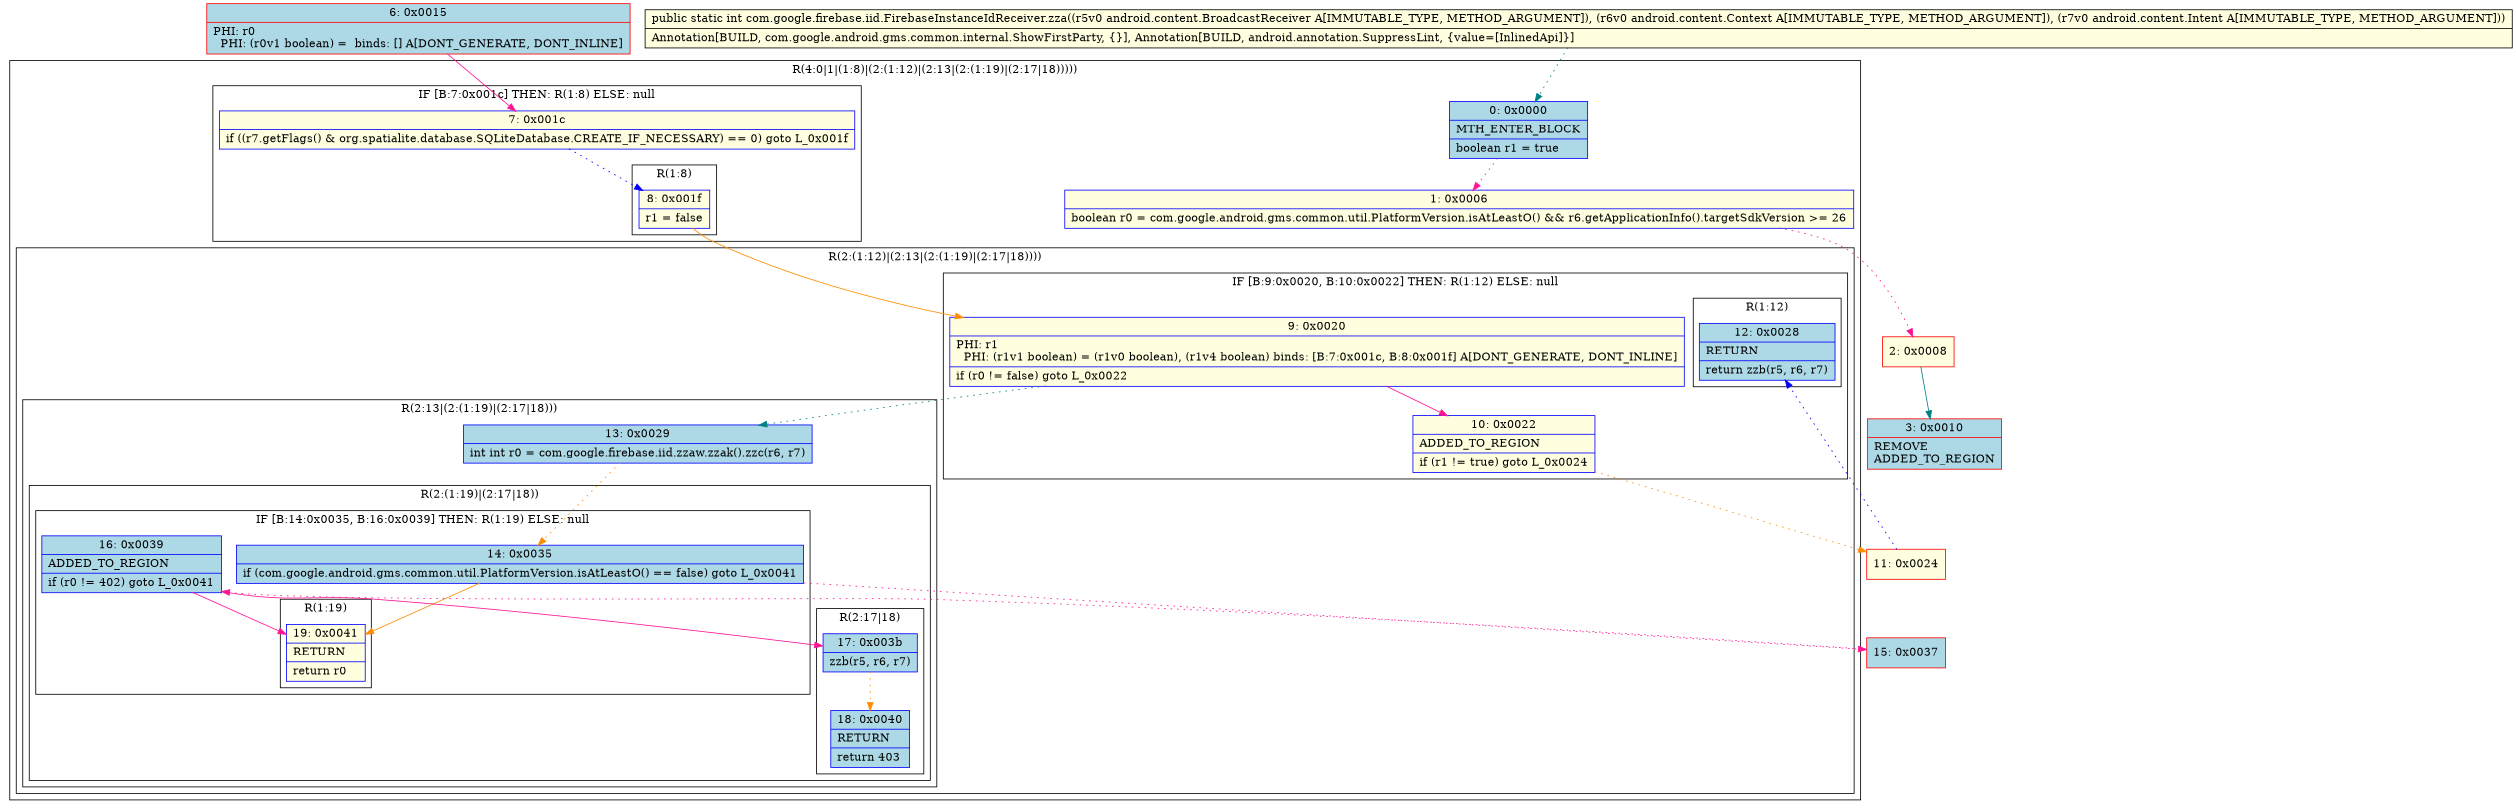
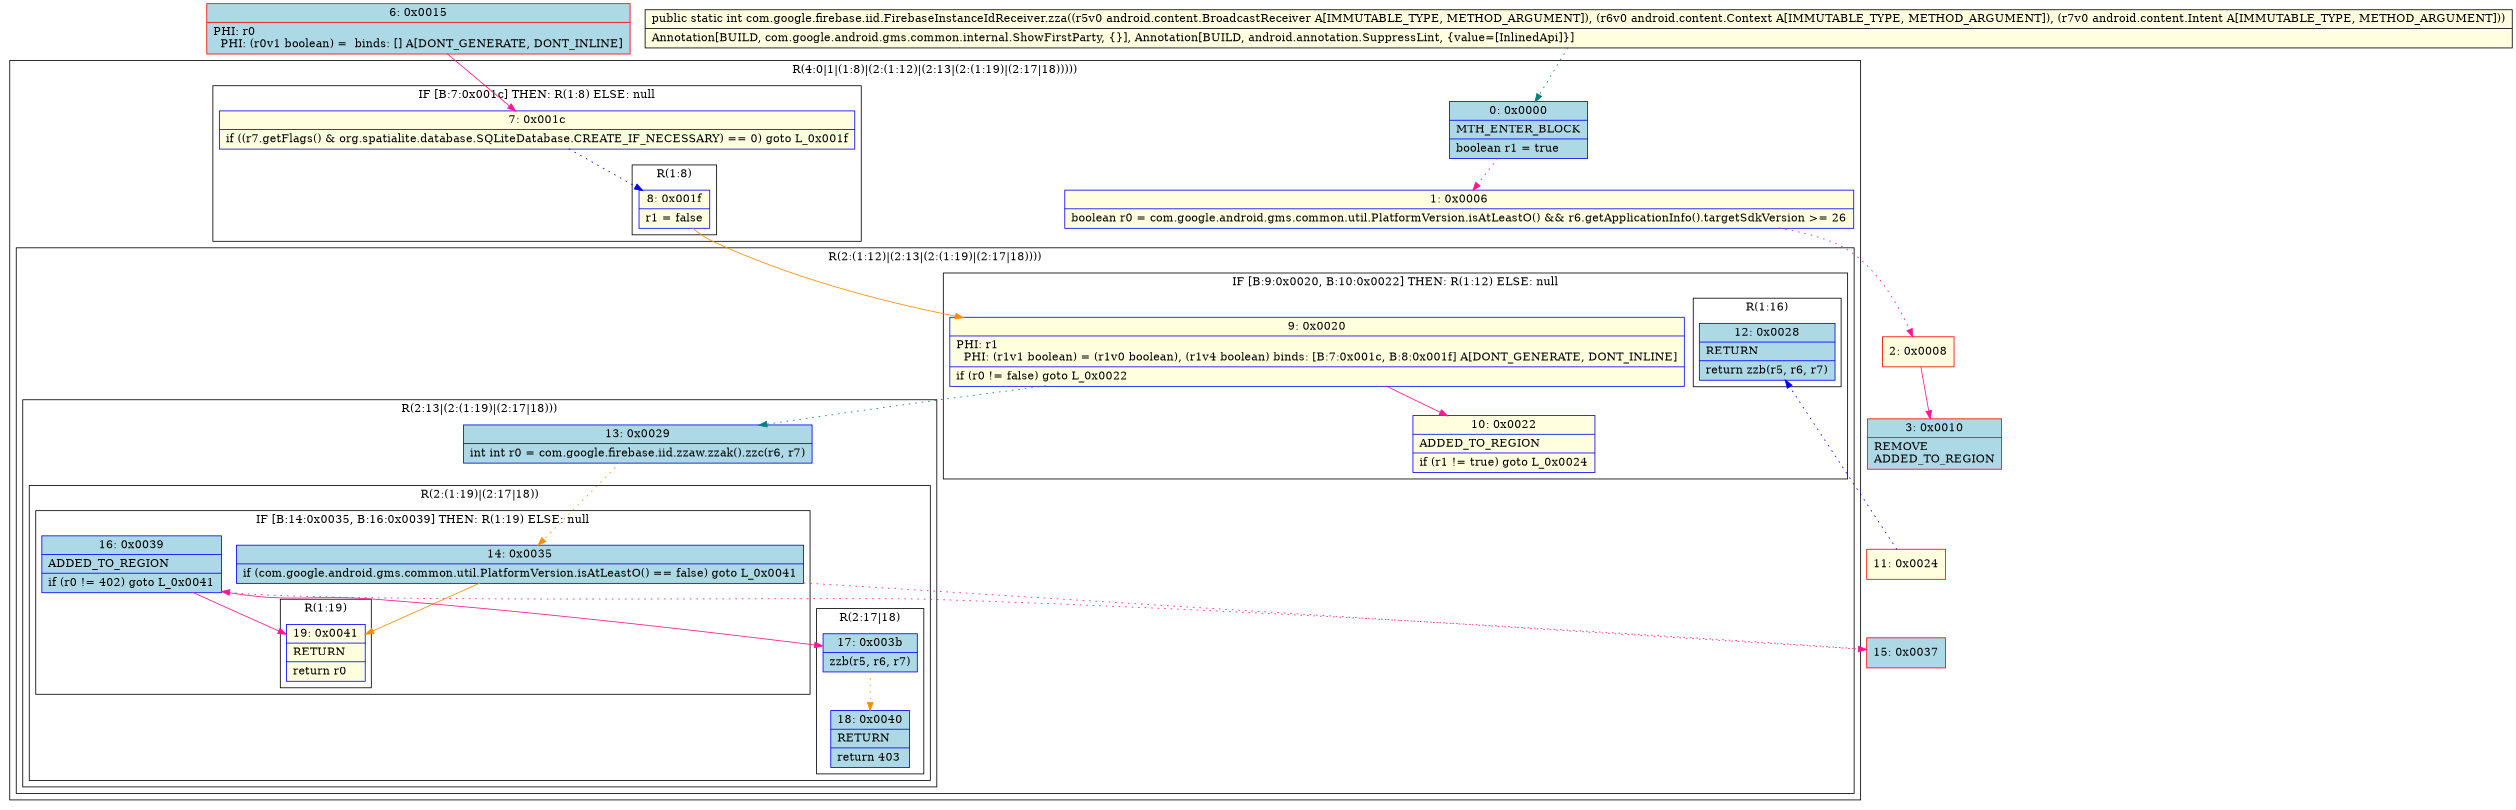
cluster "R(1:12)": label "R(1:12)" -> "R(1:16)"
edge "2: 0x0008" -> "3: 0x0010": color teal -> deeppink
edge "10: 0x0022" -> "11: 0x0024": removed
